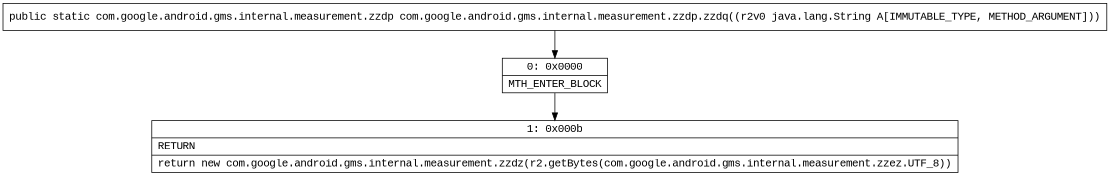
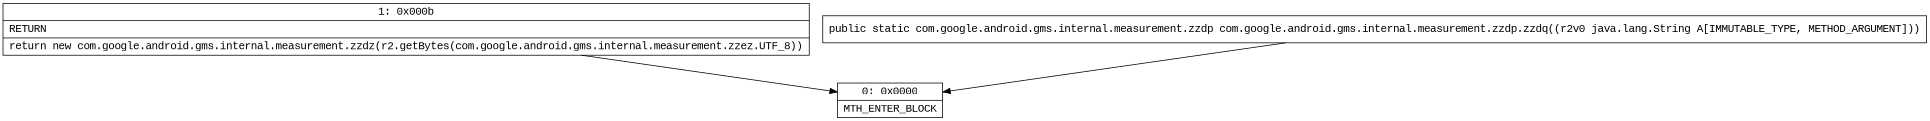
edge "0: 0x0000" -> "1: 0x000b": reversed
